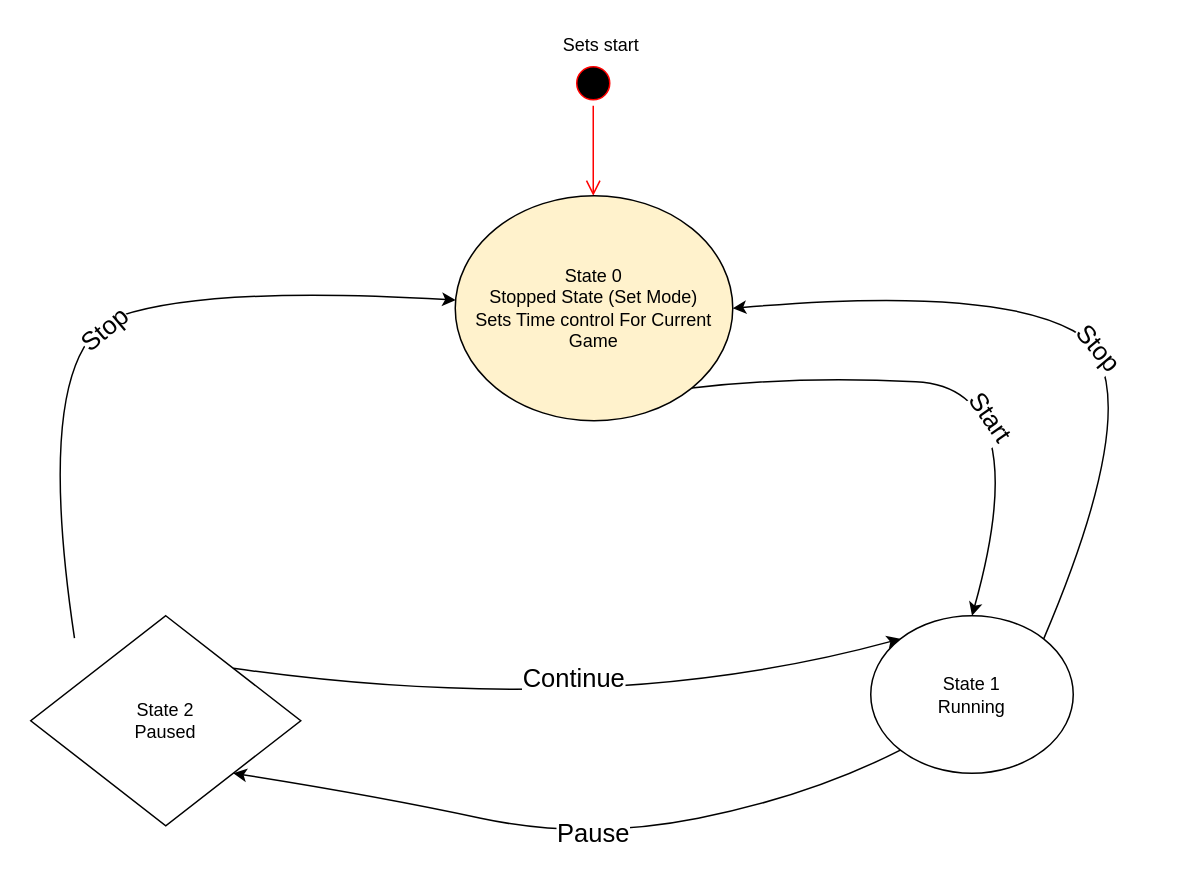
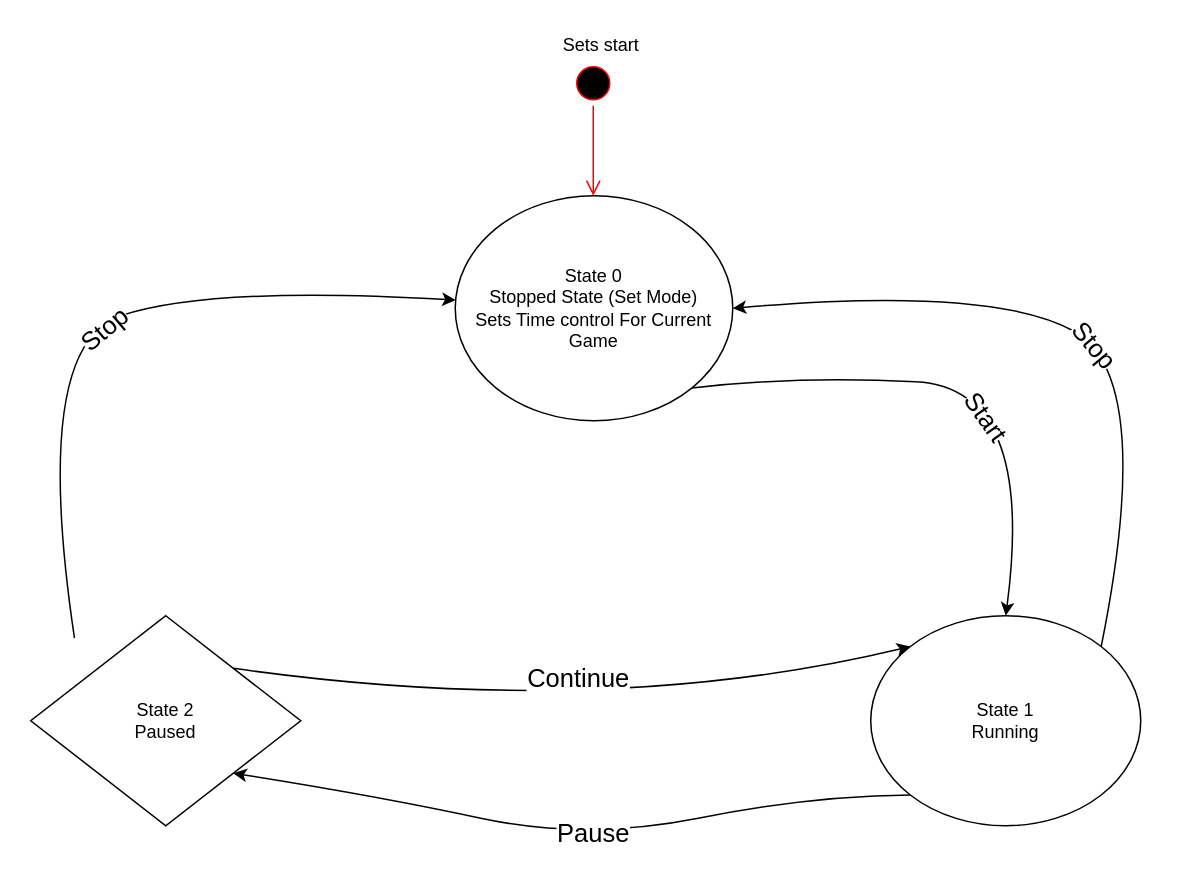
node "State 0 Stopped State (Set Mode) Sets Time control For Current Game": fillcolor #fff2cc -> #ffffff
node "State 1 Running": size 203x158 -> 270x210
